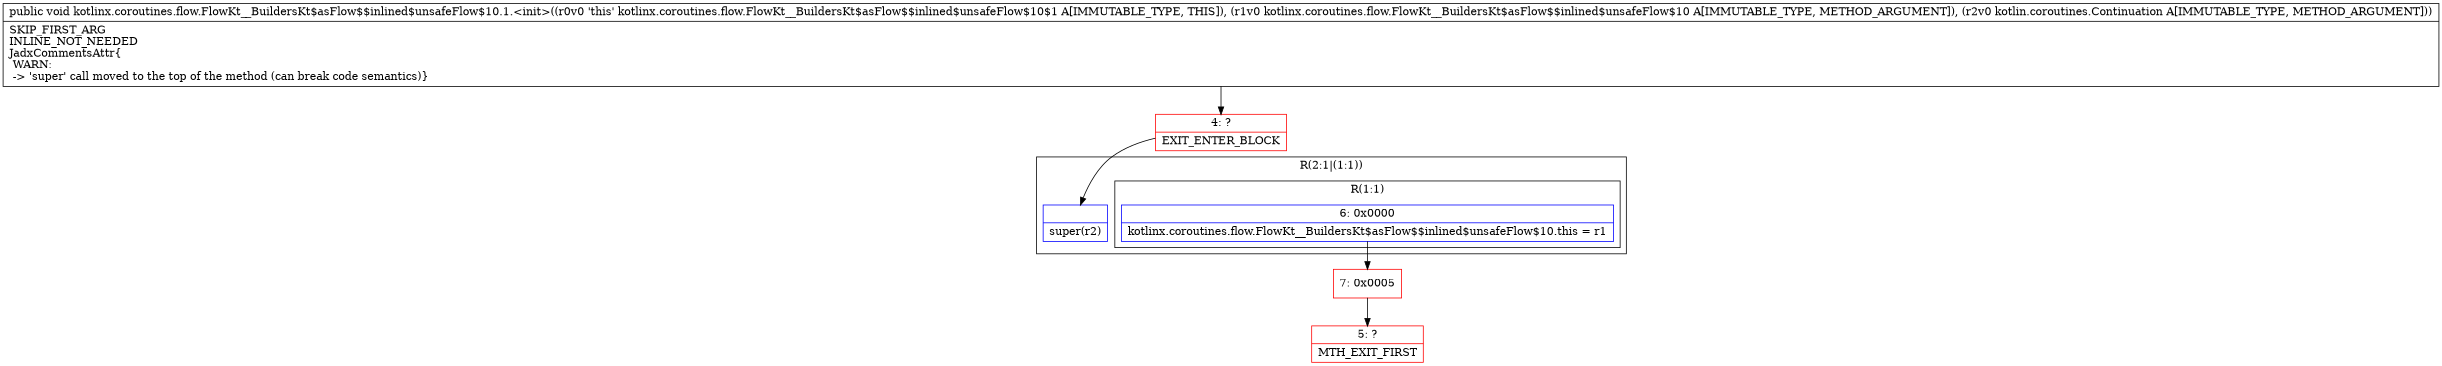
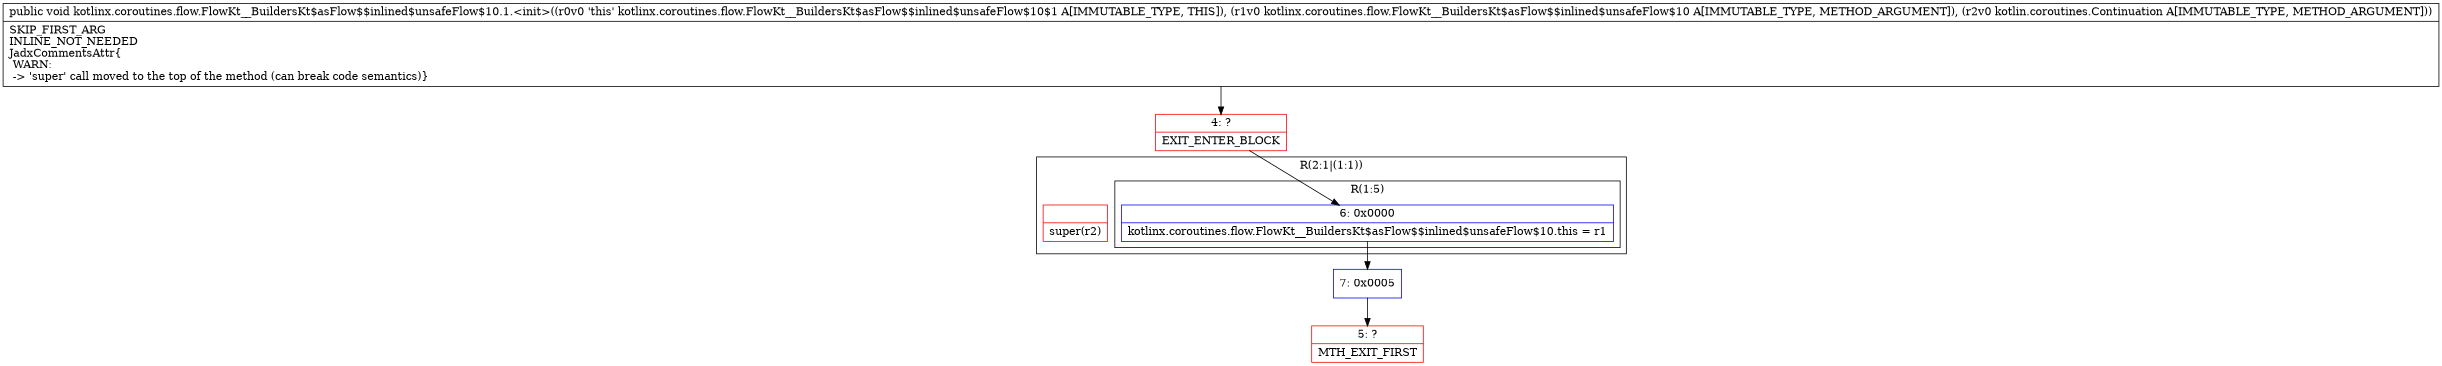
edge "4: ?" -> "super(r2)": now "4: ?" -> "6: 0x0000"
cluster "R(1:1)": label "R(1:1)" -> "R(1:5)"
node "super(r2)": color blue -> red
node "7: 0x0005": color red -> blue
